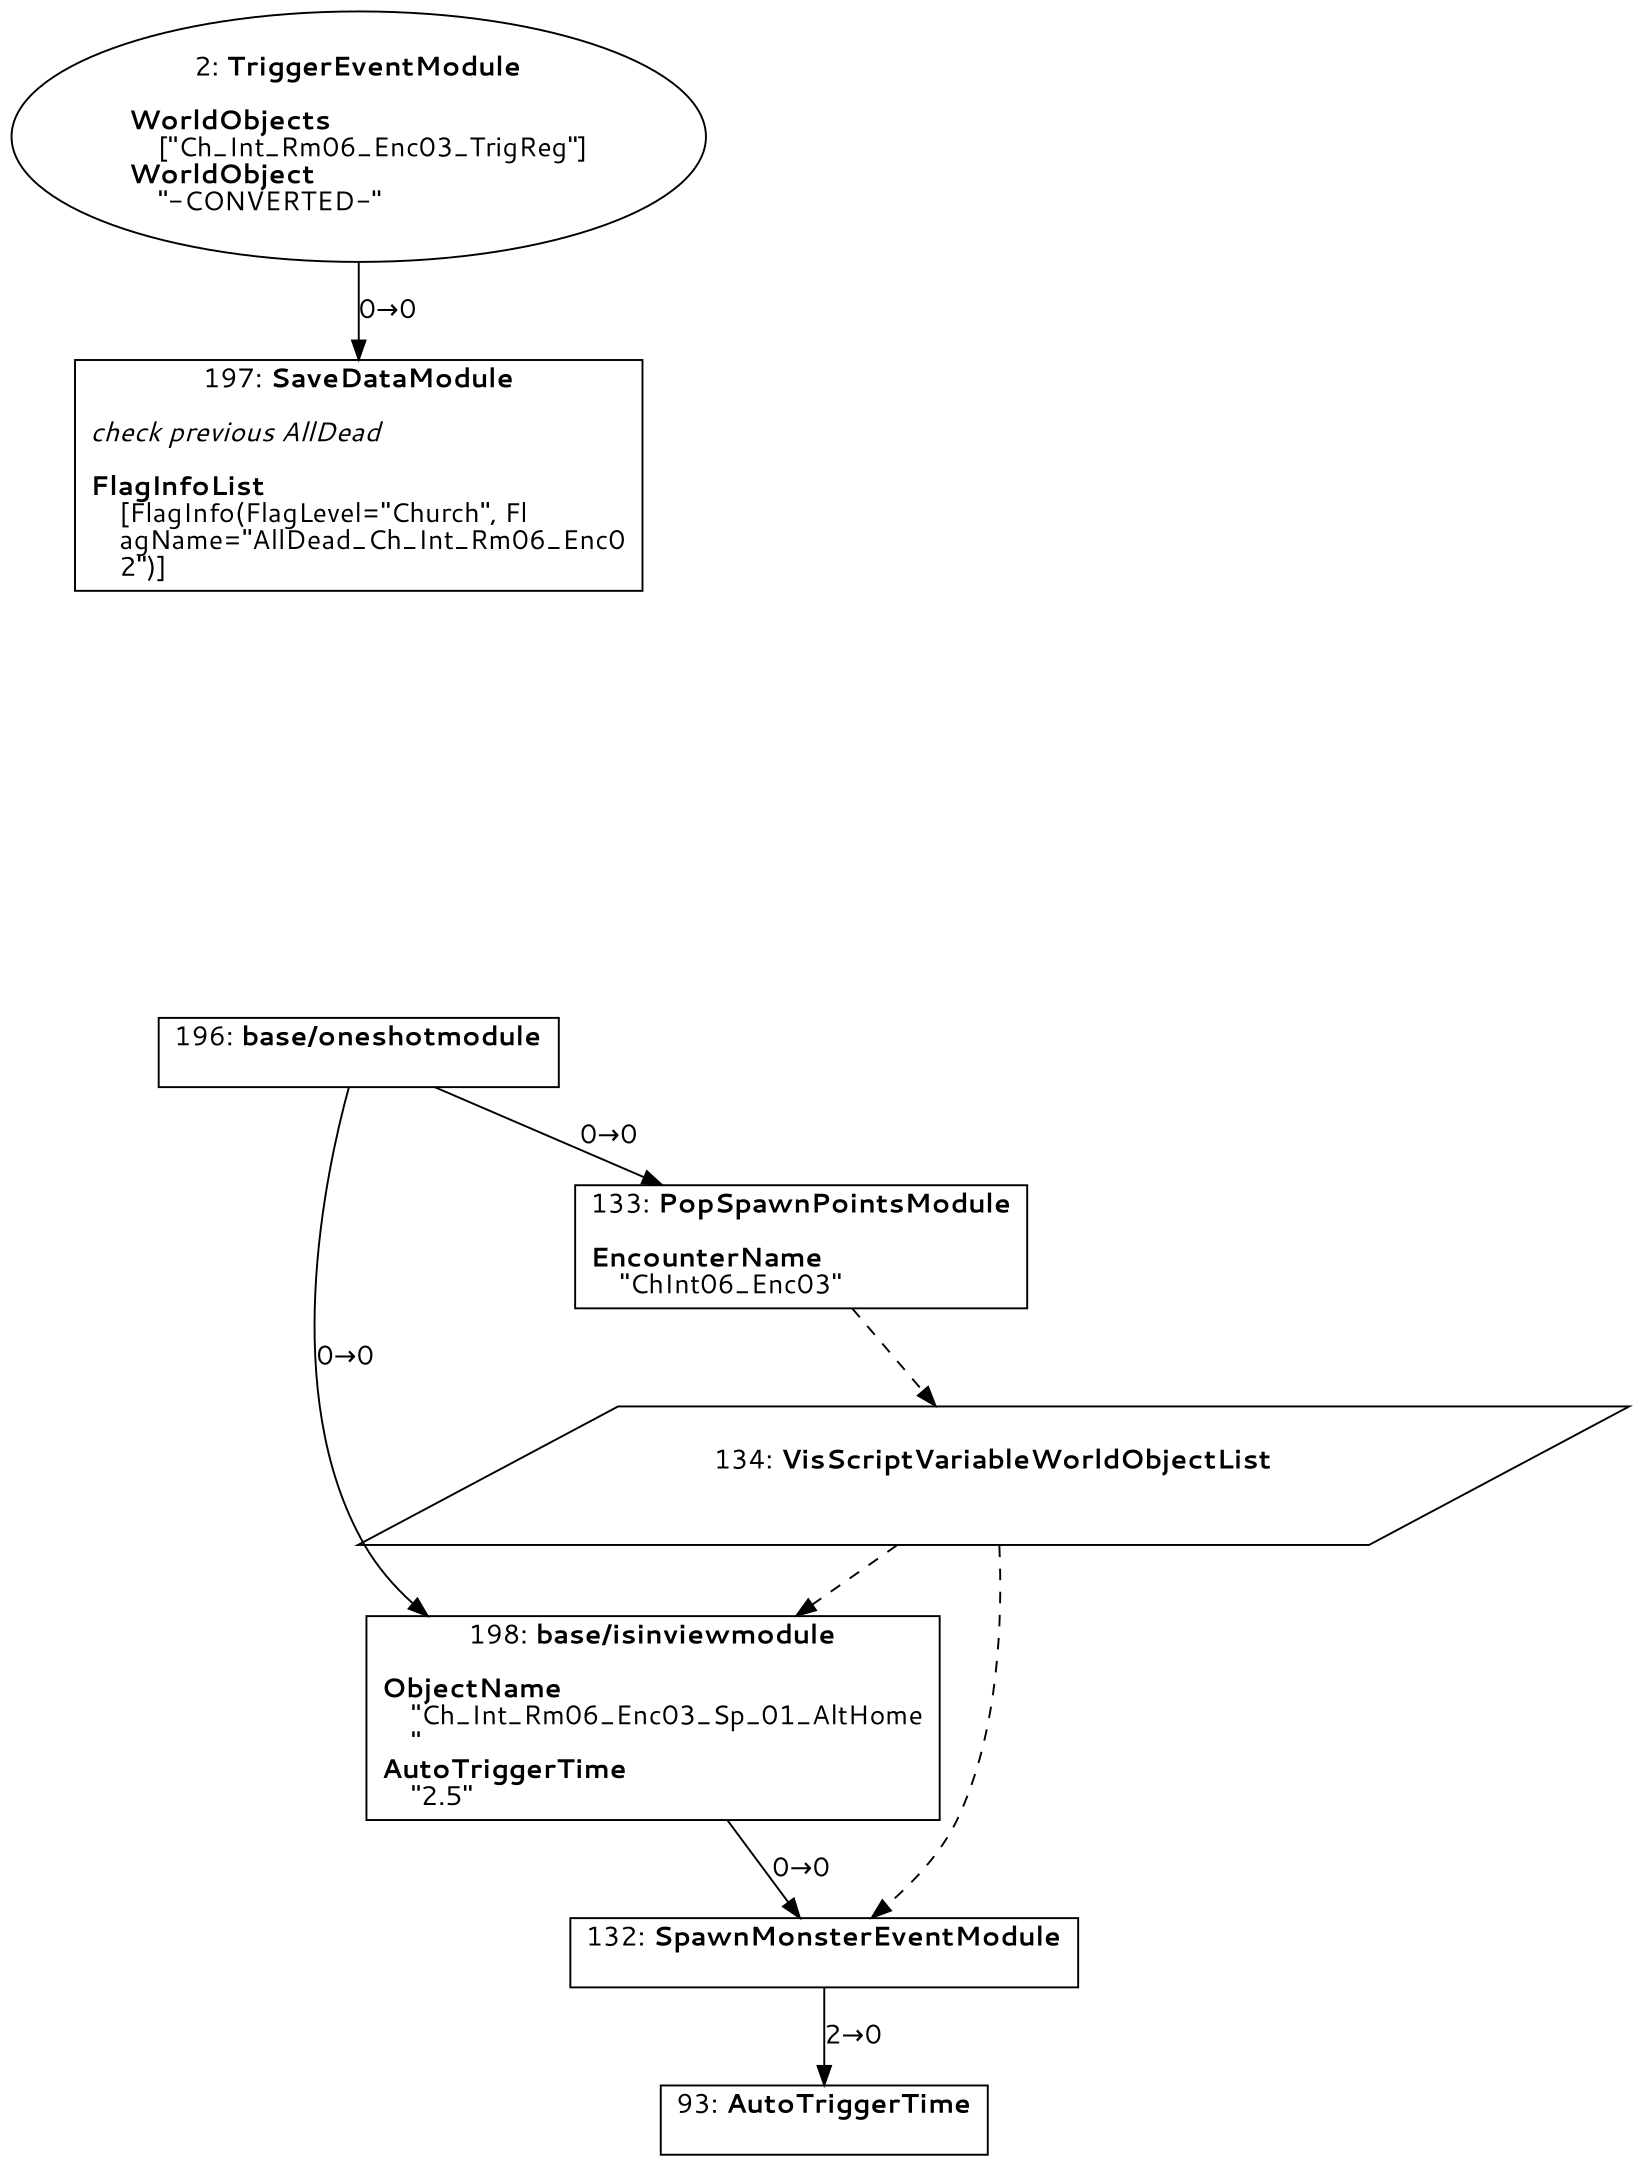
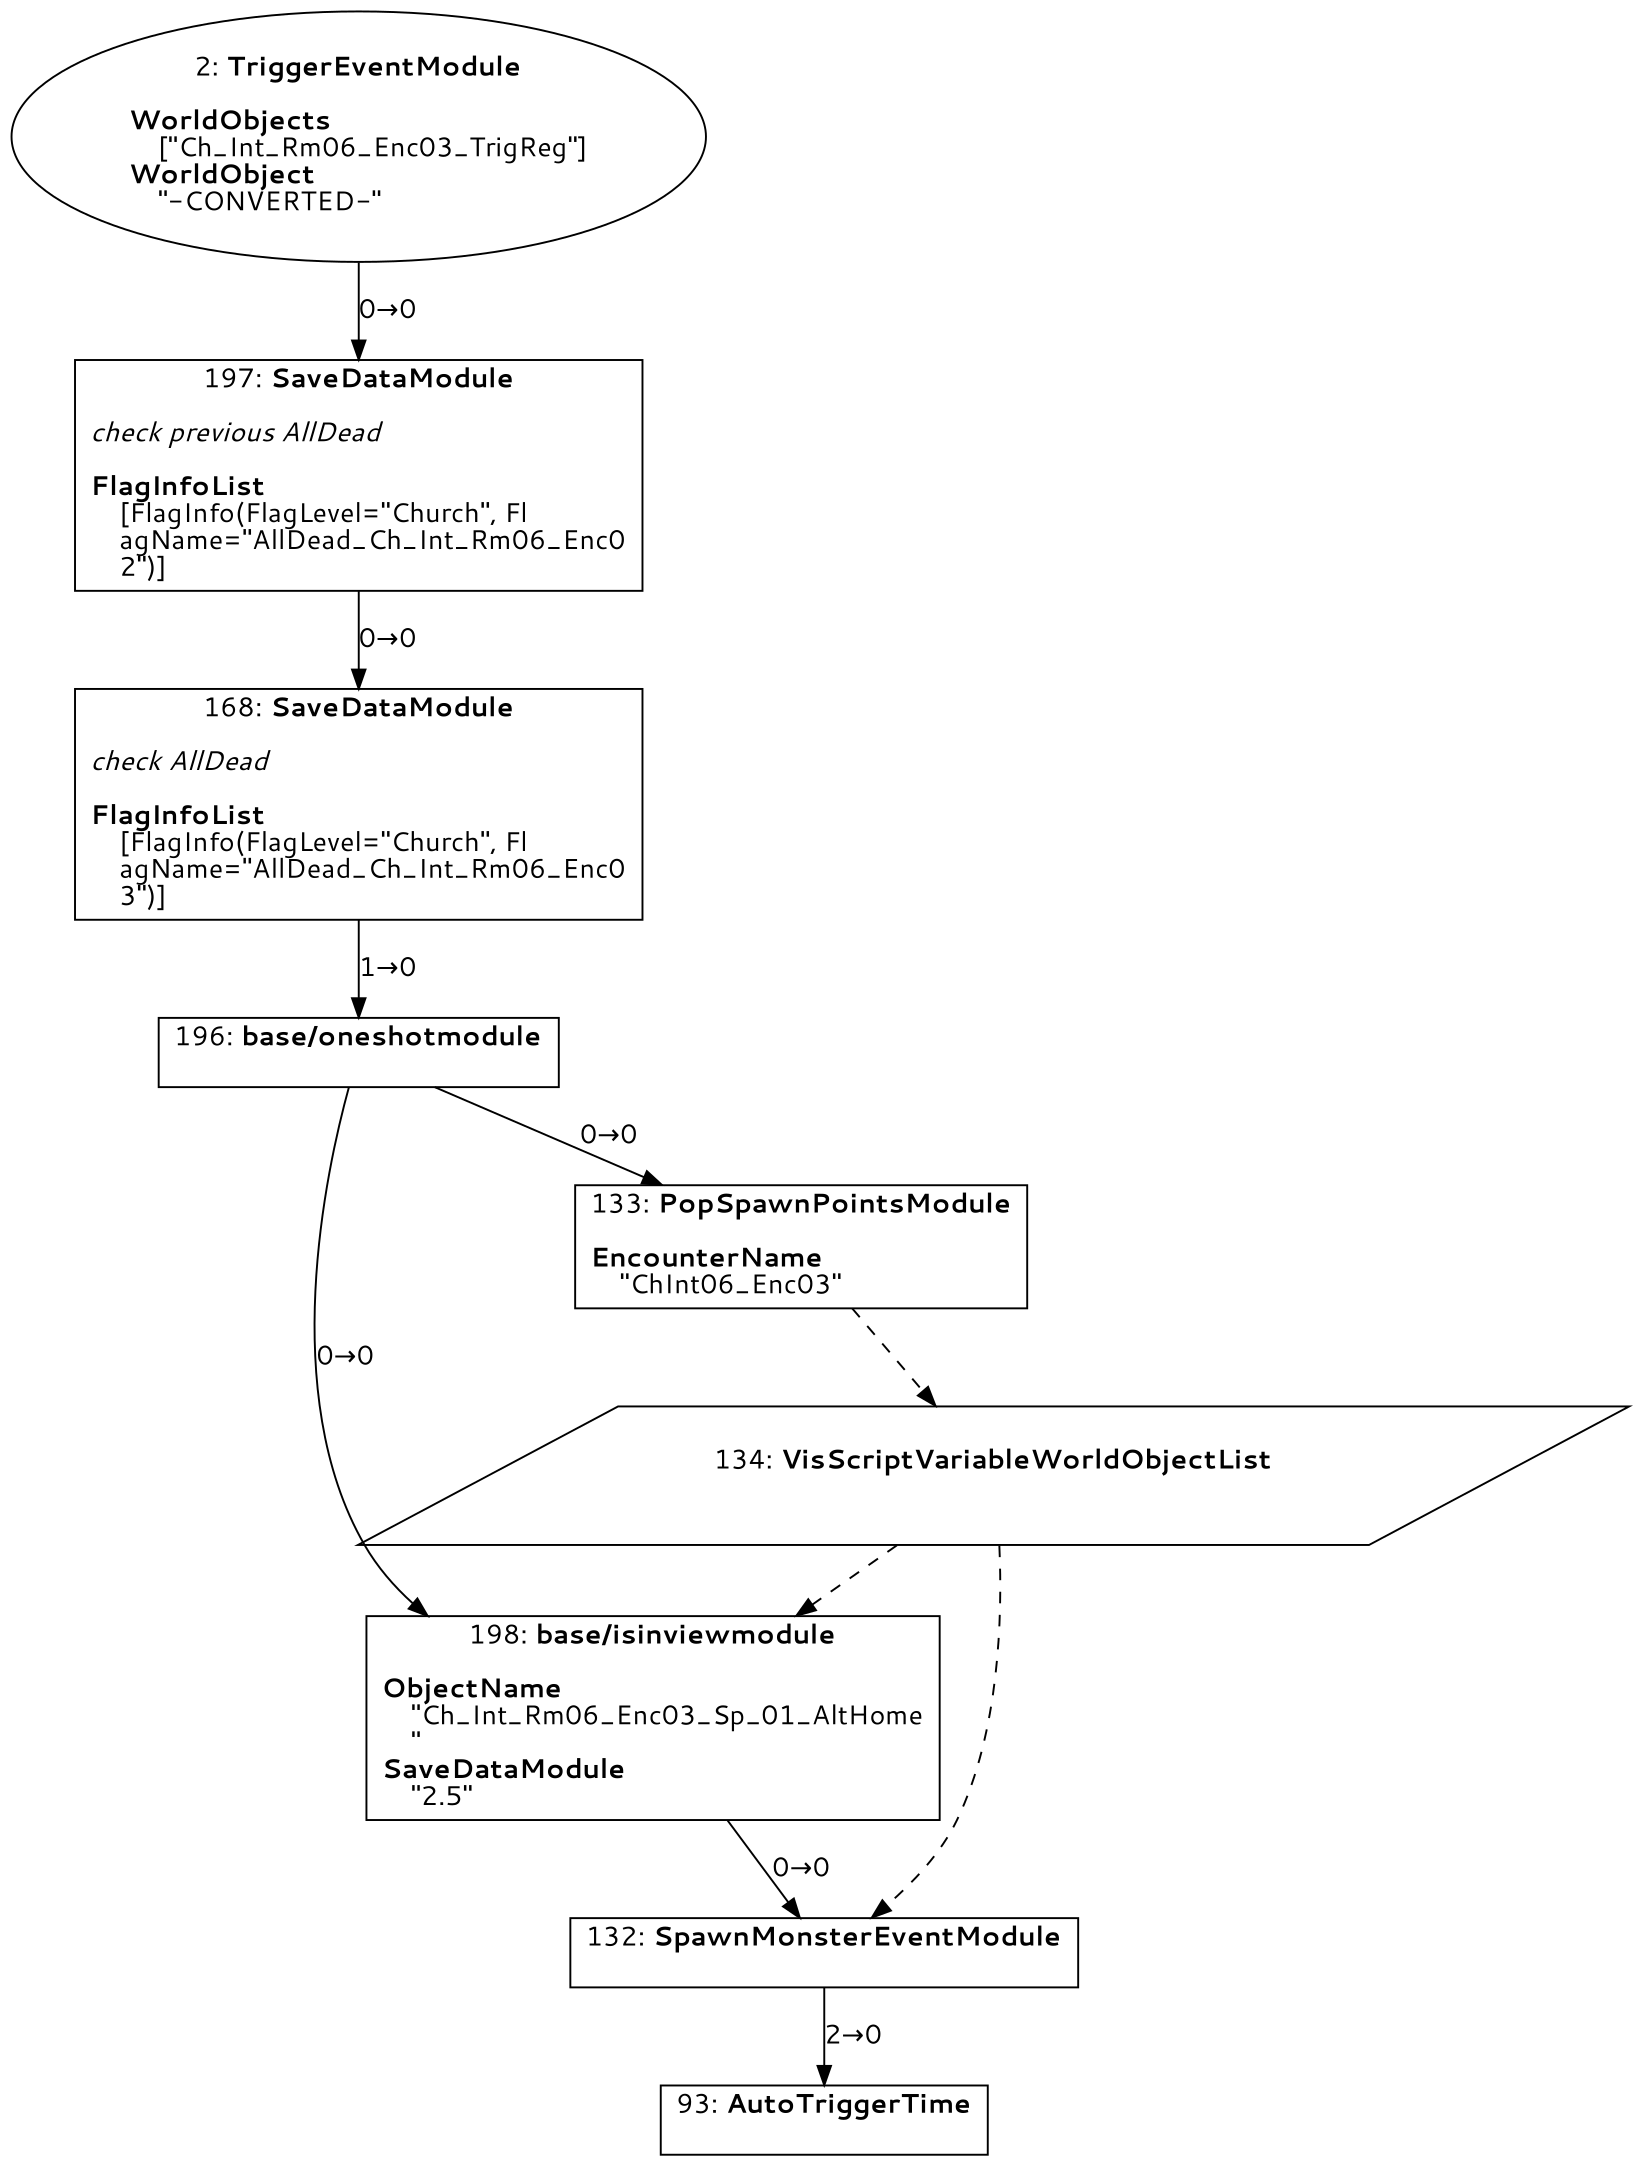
node "168:": added
node "198:": text "AutoTriggerTime" -> "SaveDataModule"
